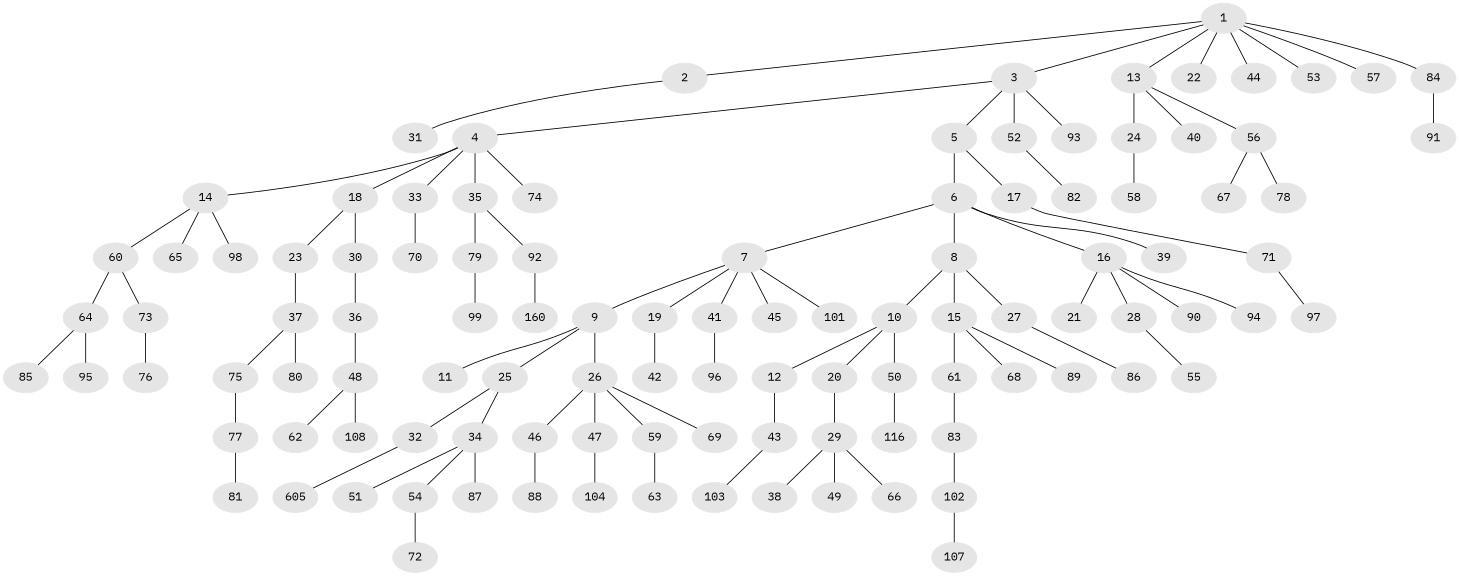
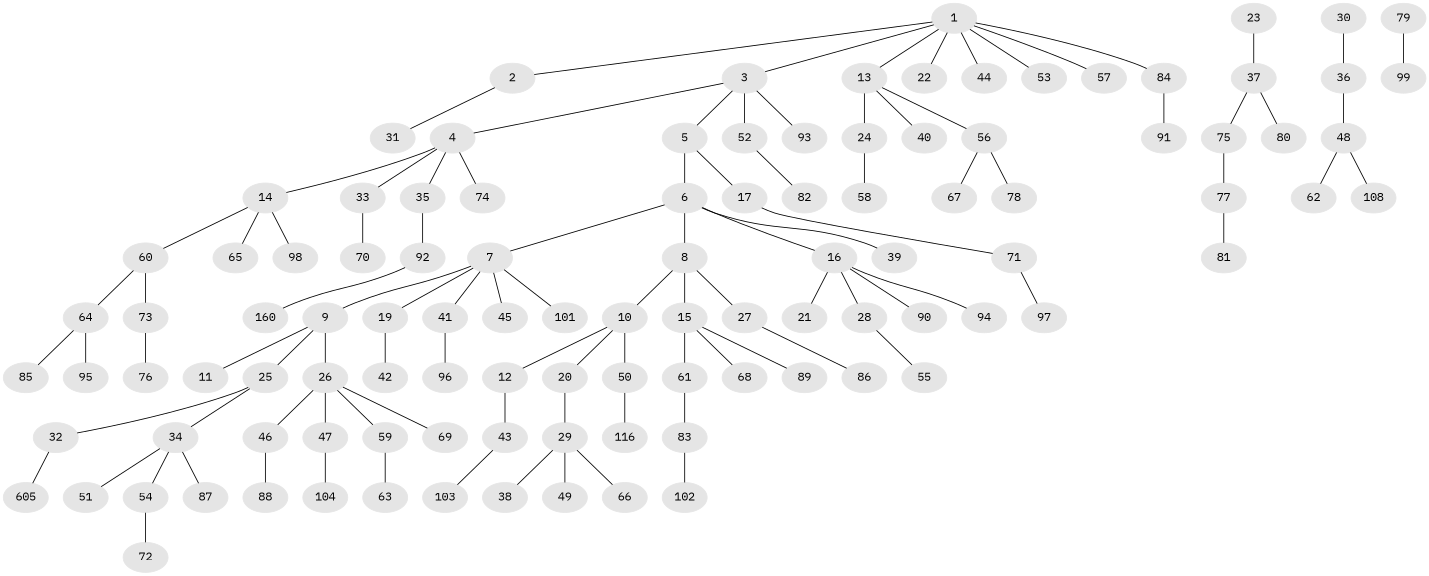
node "18": removed
edge "35" -- "79": removed
node "107": removed
